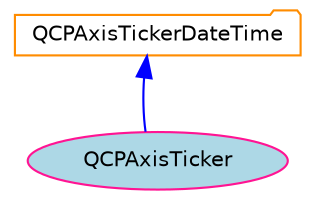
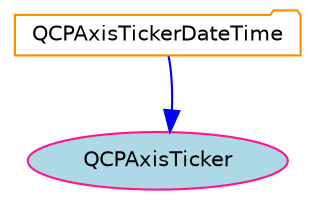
edge "QCPAxisTicker" -> "QCPAxisTickerDateTime": reversed
